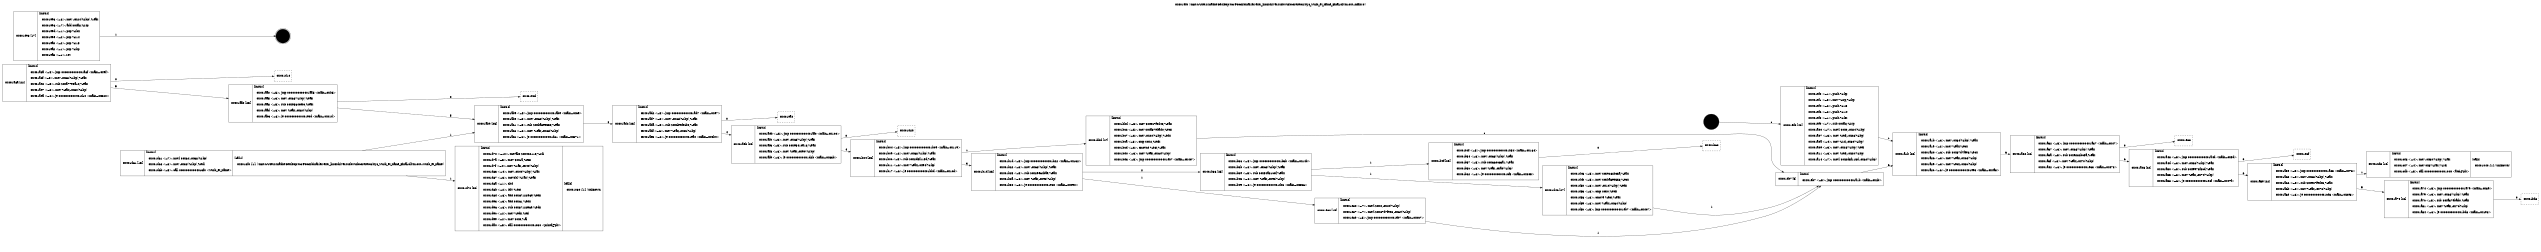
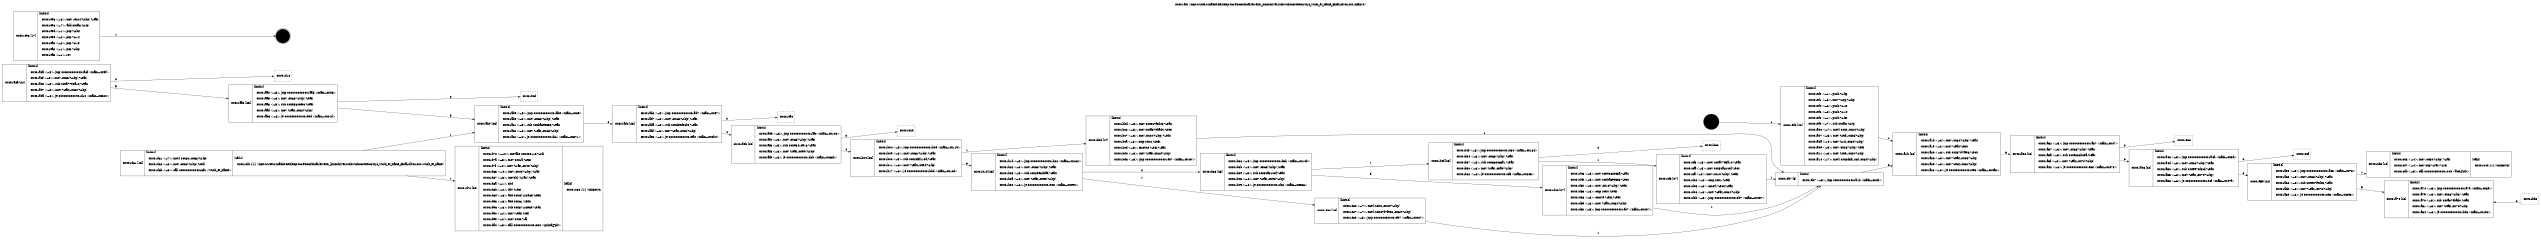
edge "0x401b36 [25]" -> "0x401d46 [27]": label " 1" -> " 5"
node "0x401cf5 [27]": added
edge "0x401a74 [22]" -> "0x401bd8": reversed
